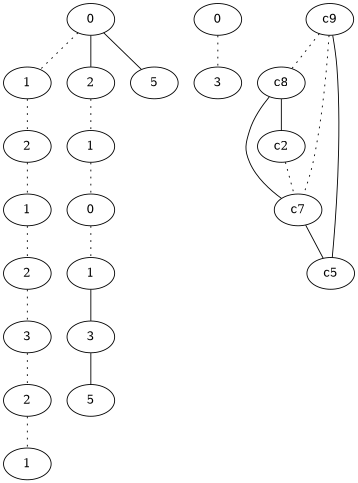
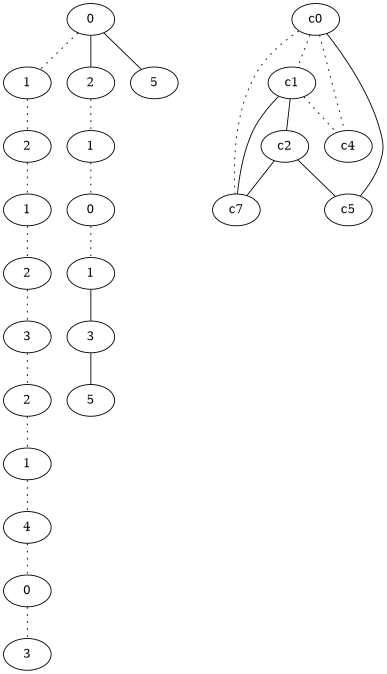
node "c9": label "c9" -> "c0"
node "c8": label "c8" -> "c1"
node "c4": added
edge "c2" -- "c7": style dotted -> solid
edge "c7" -- "c5": now "c2" -- "c5"
node "4": added
